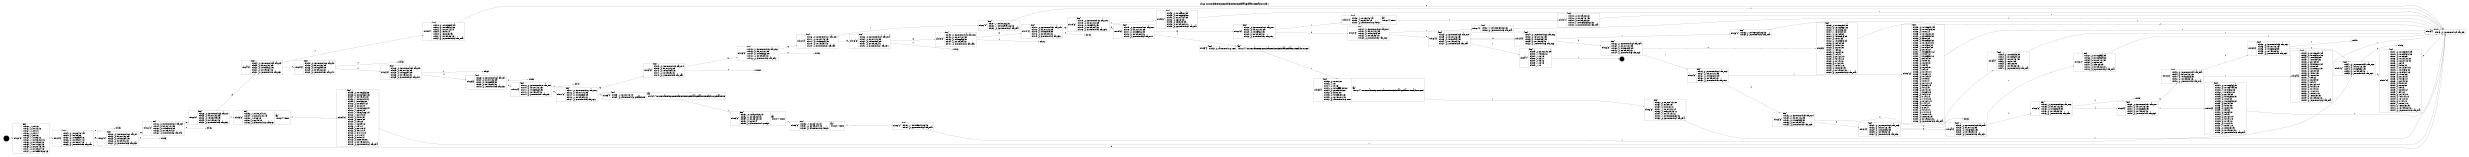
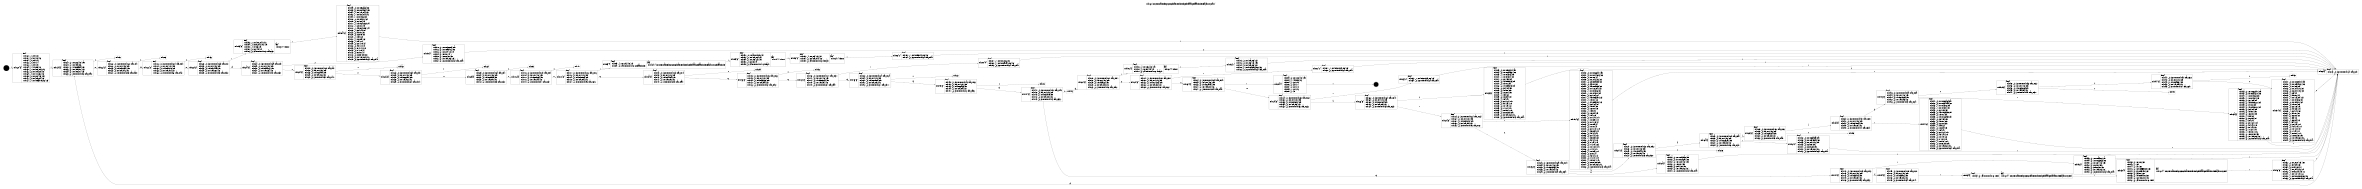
edge "0x4017e9 [25]" -> "0x401802 [25]": now "0x401b45" -> "0x401802 [25]"
edge "0x401ec2 [12]" -> "0x401947 [25]": now "0x401ec2 [12]" -> "0x40216a [5]"
